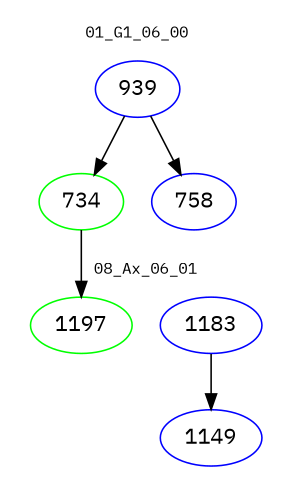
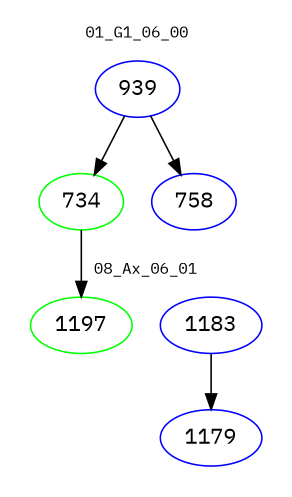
node "1149": label "1149" -> "1179"
